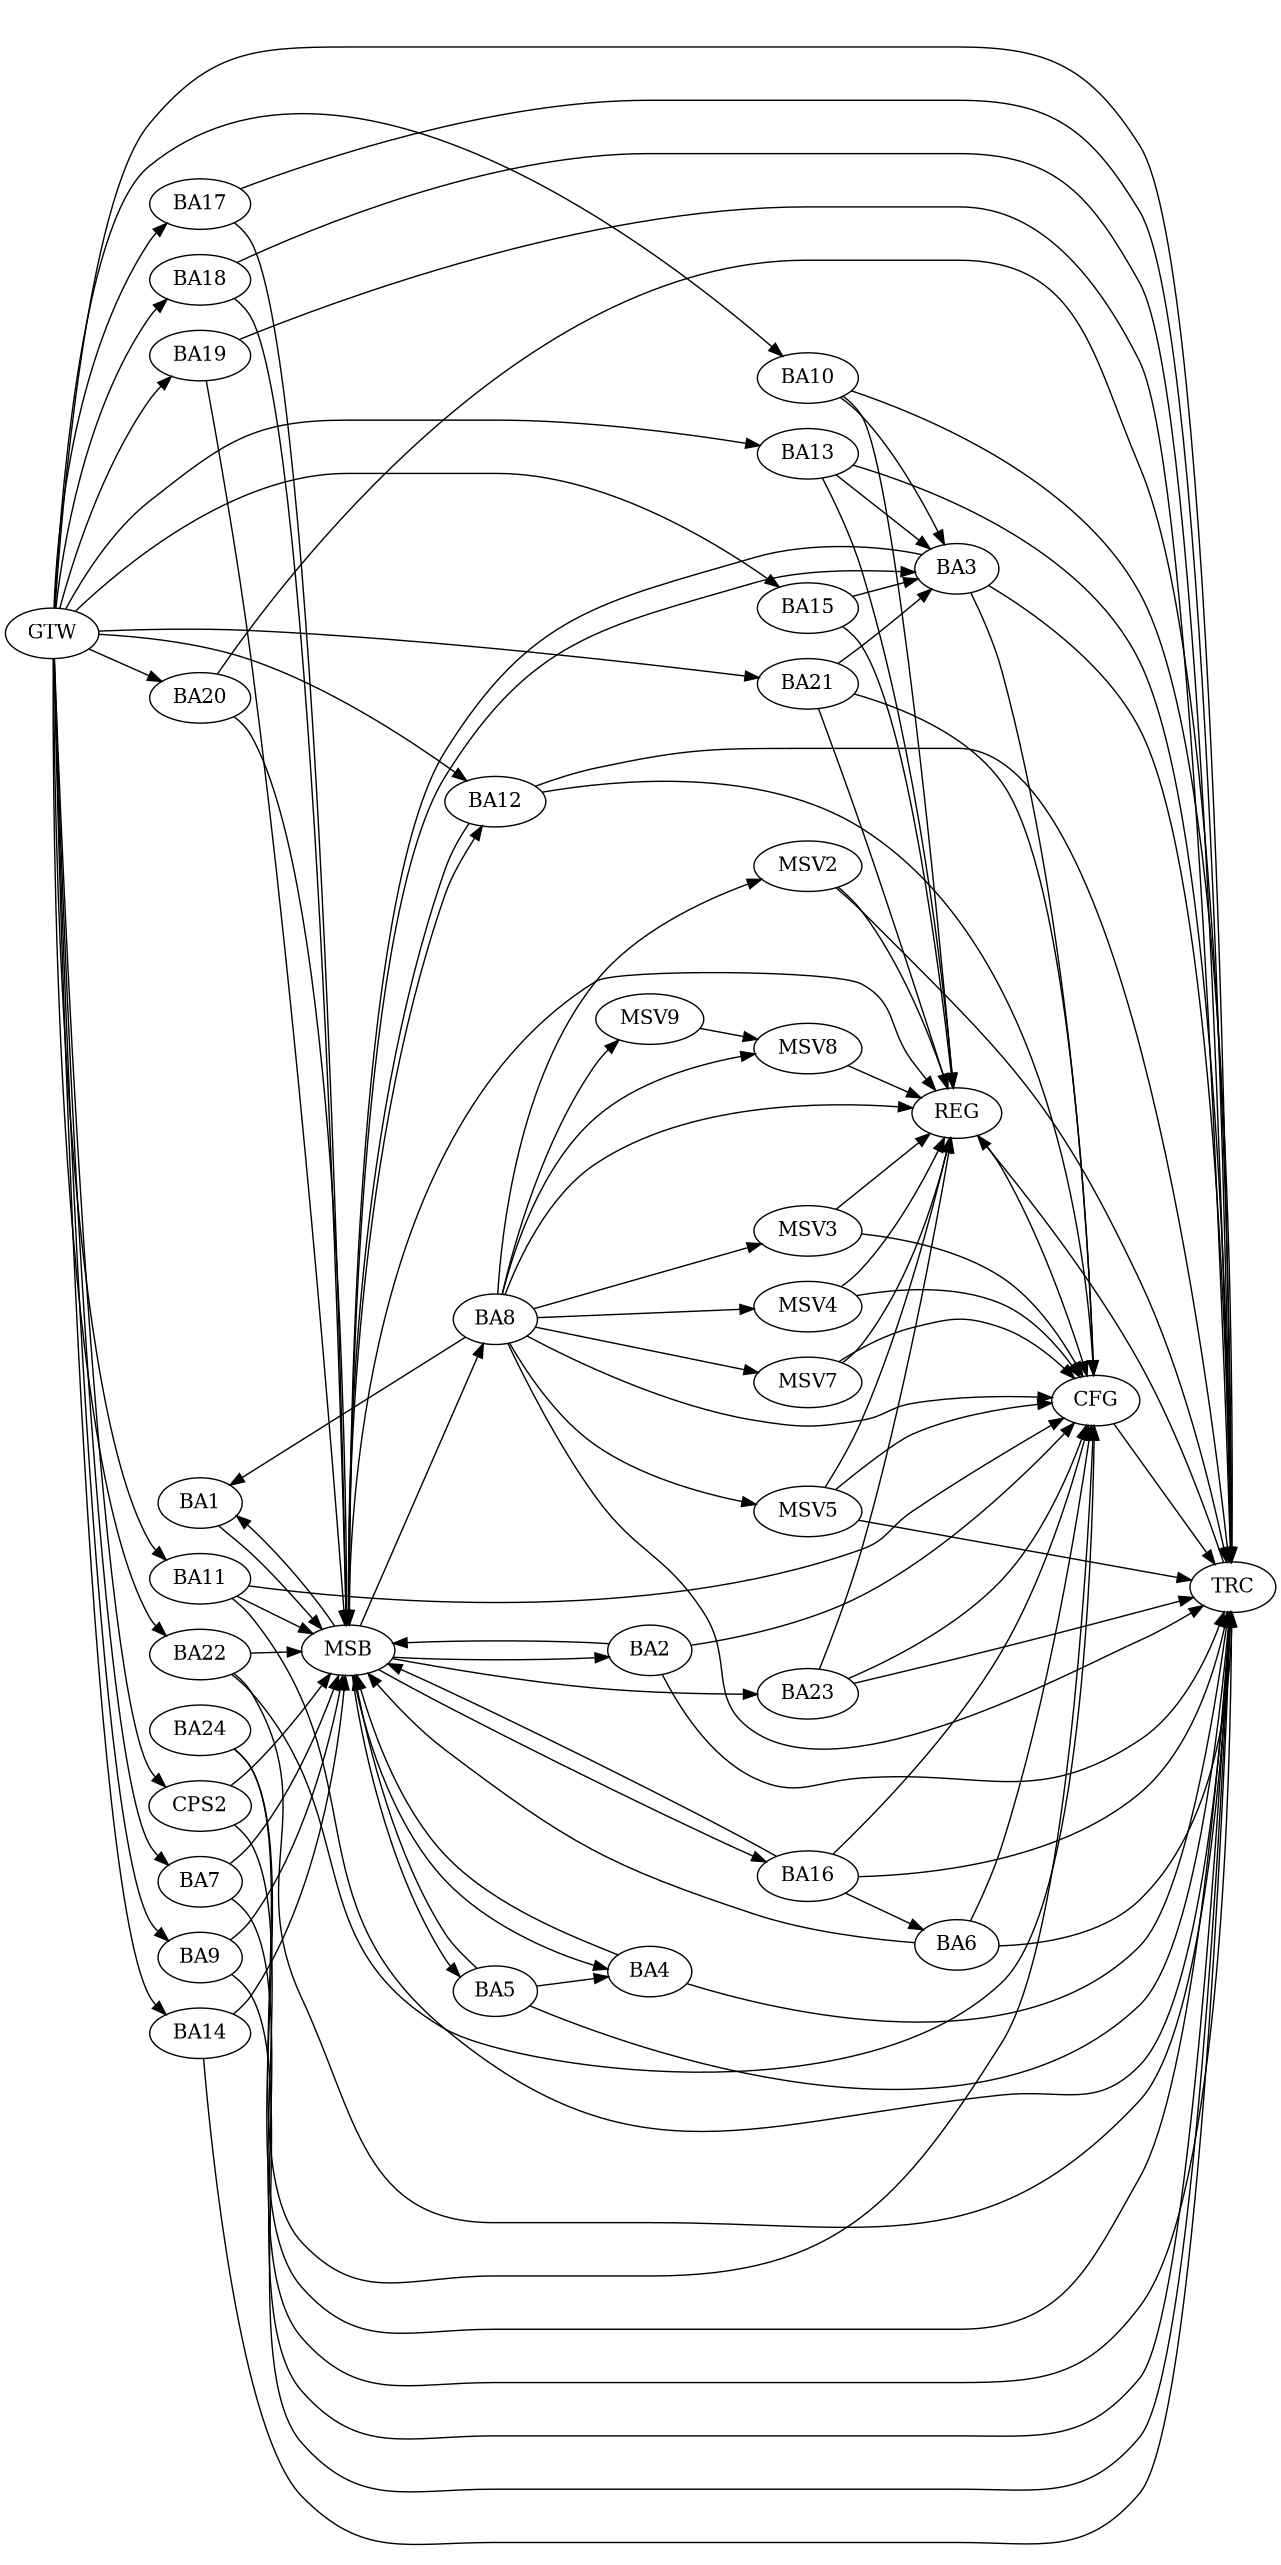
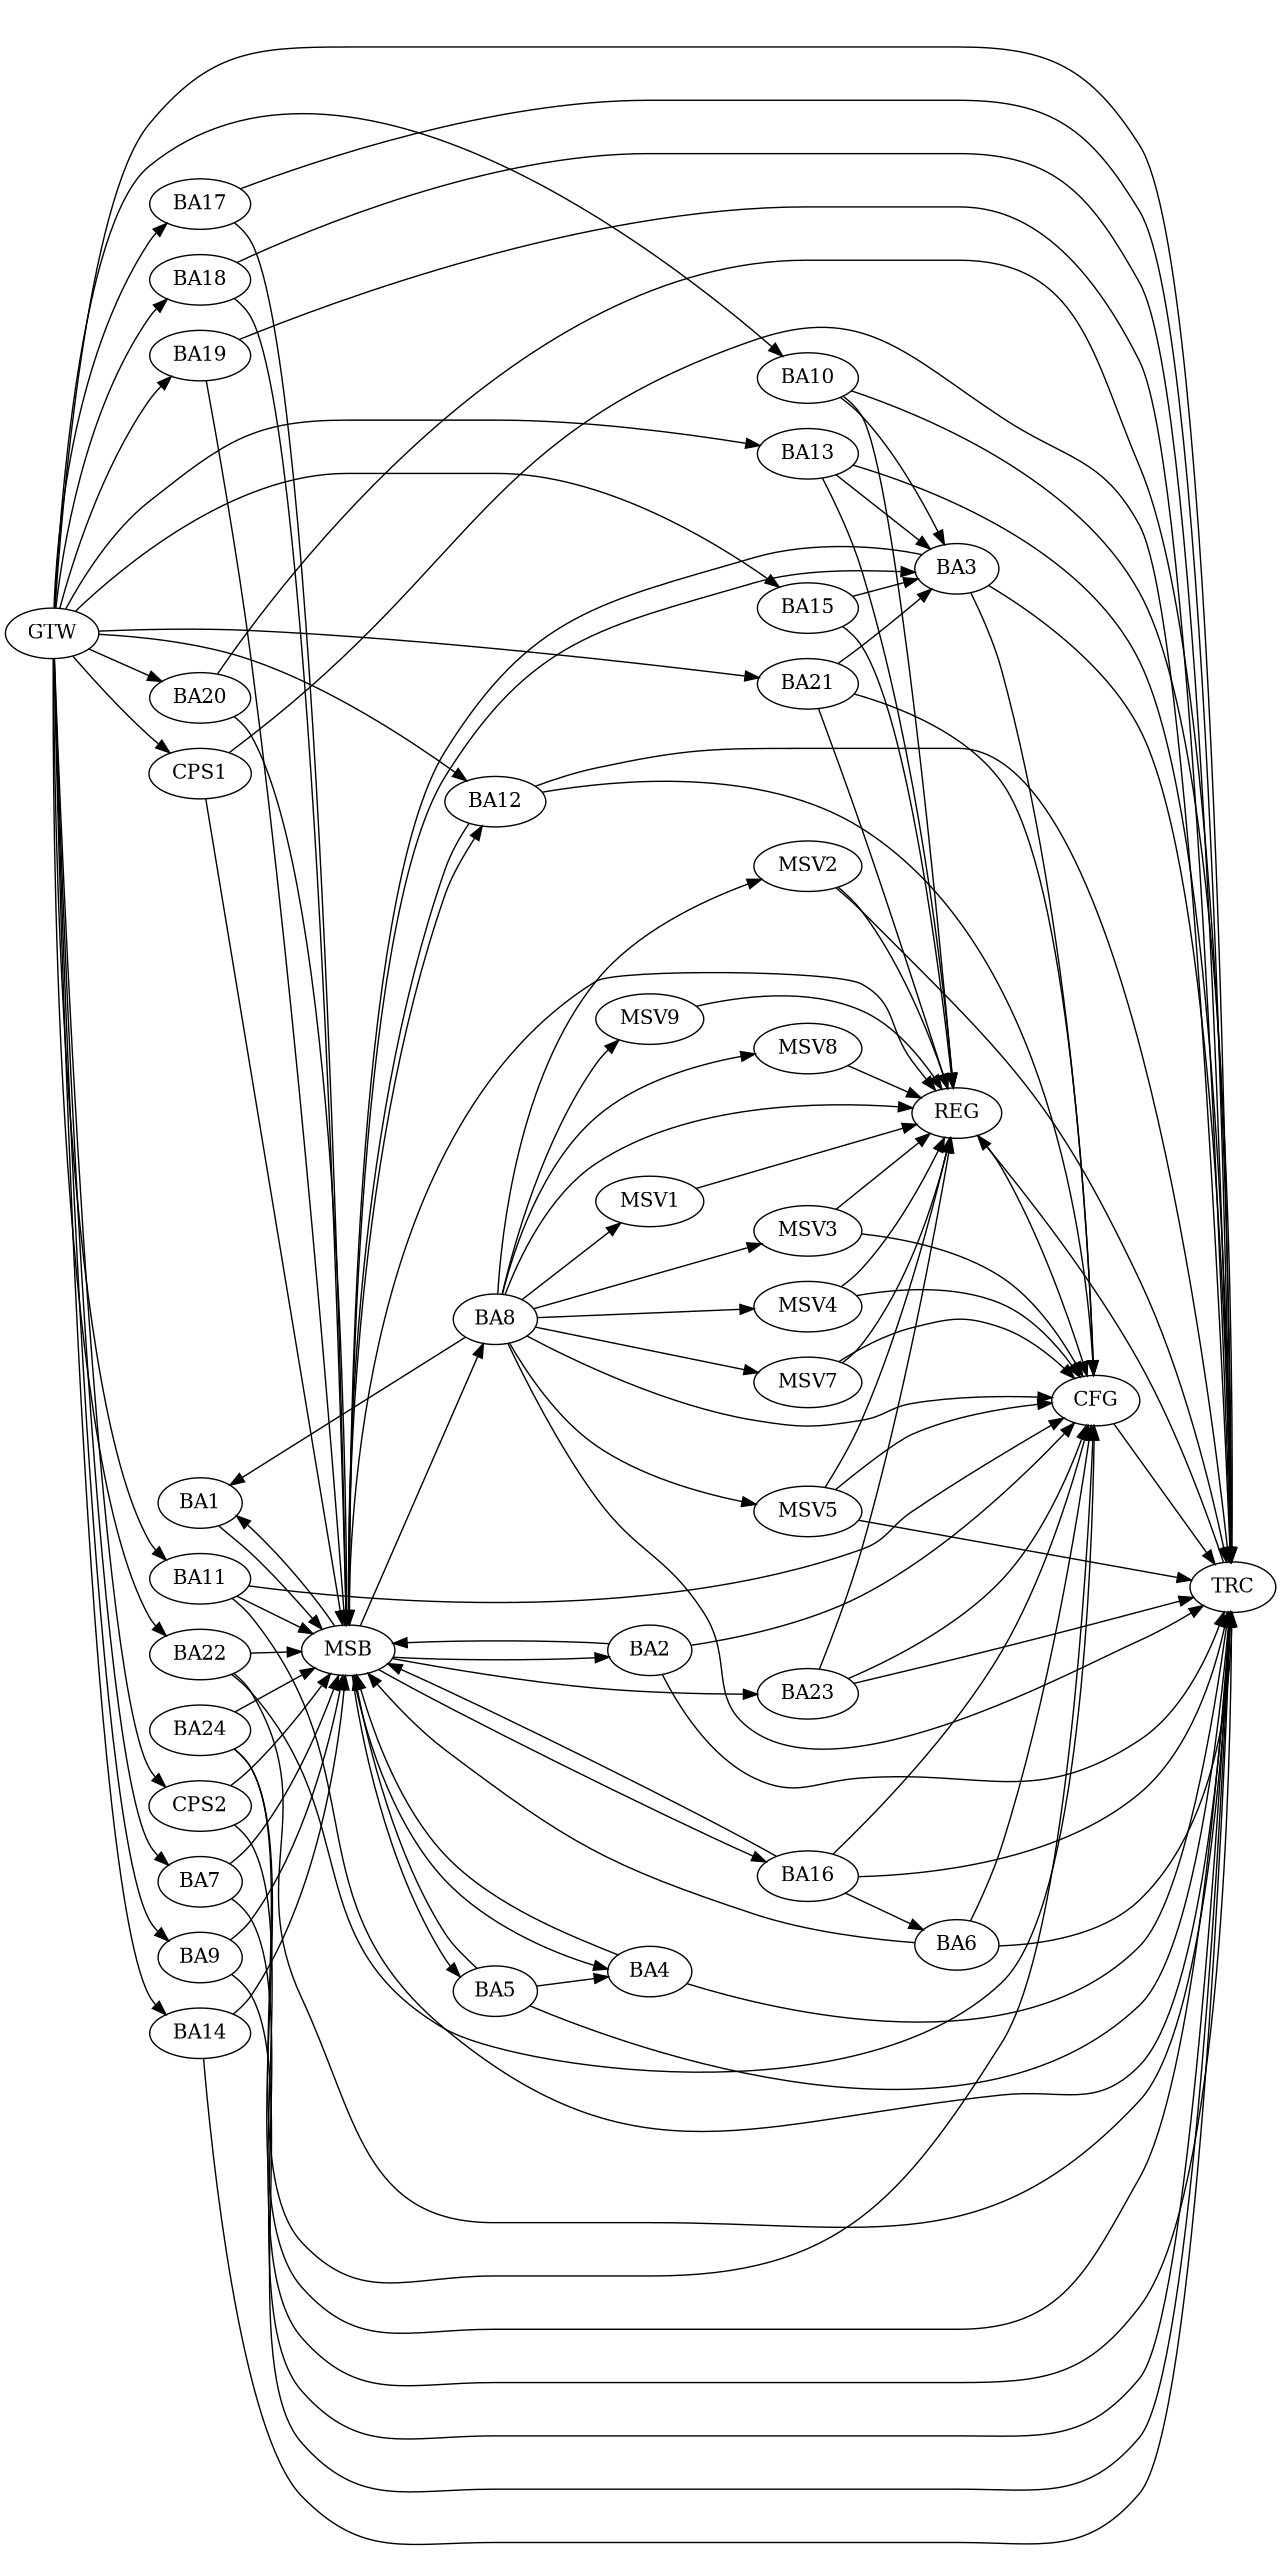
node "CPS1": added
edge "MSV9" -> "MSV8": now "MSV9" -> "REG"
node "MSV1": added
edge "BA24" -> "MSB": added
